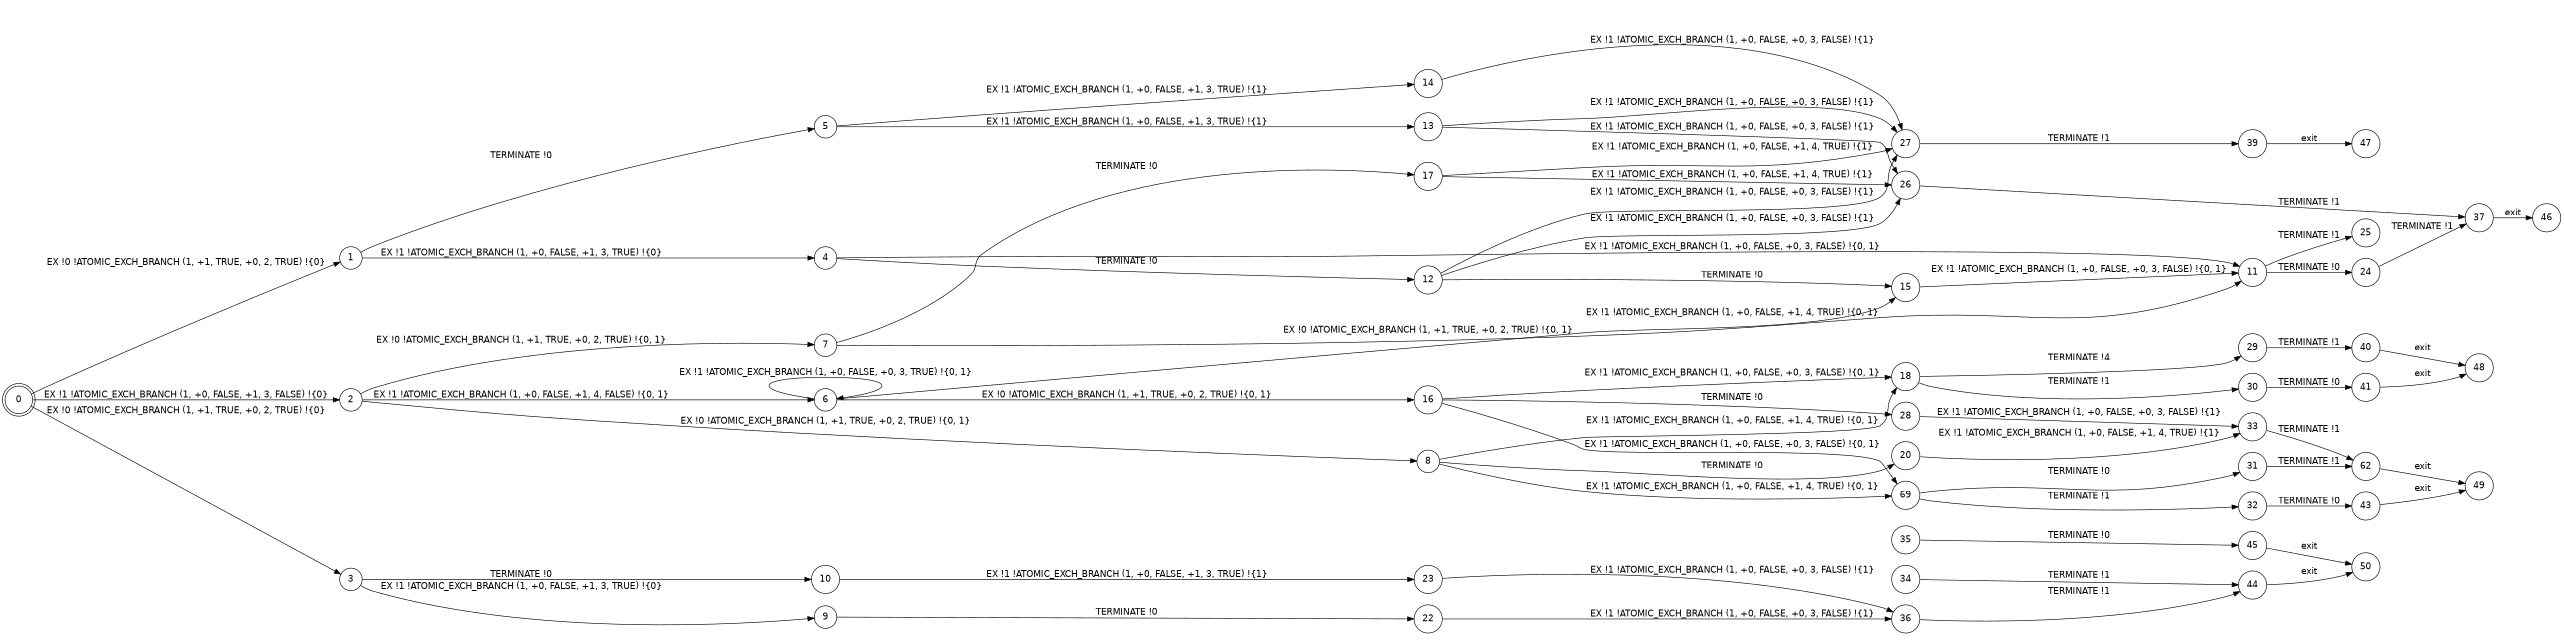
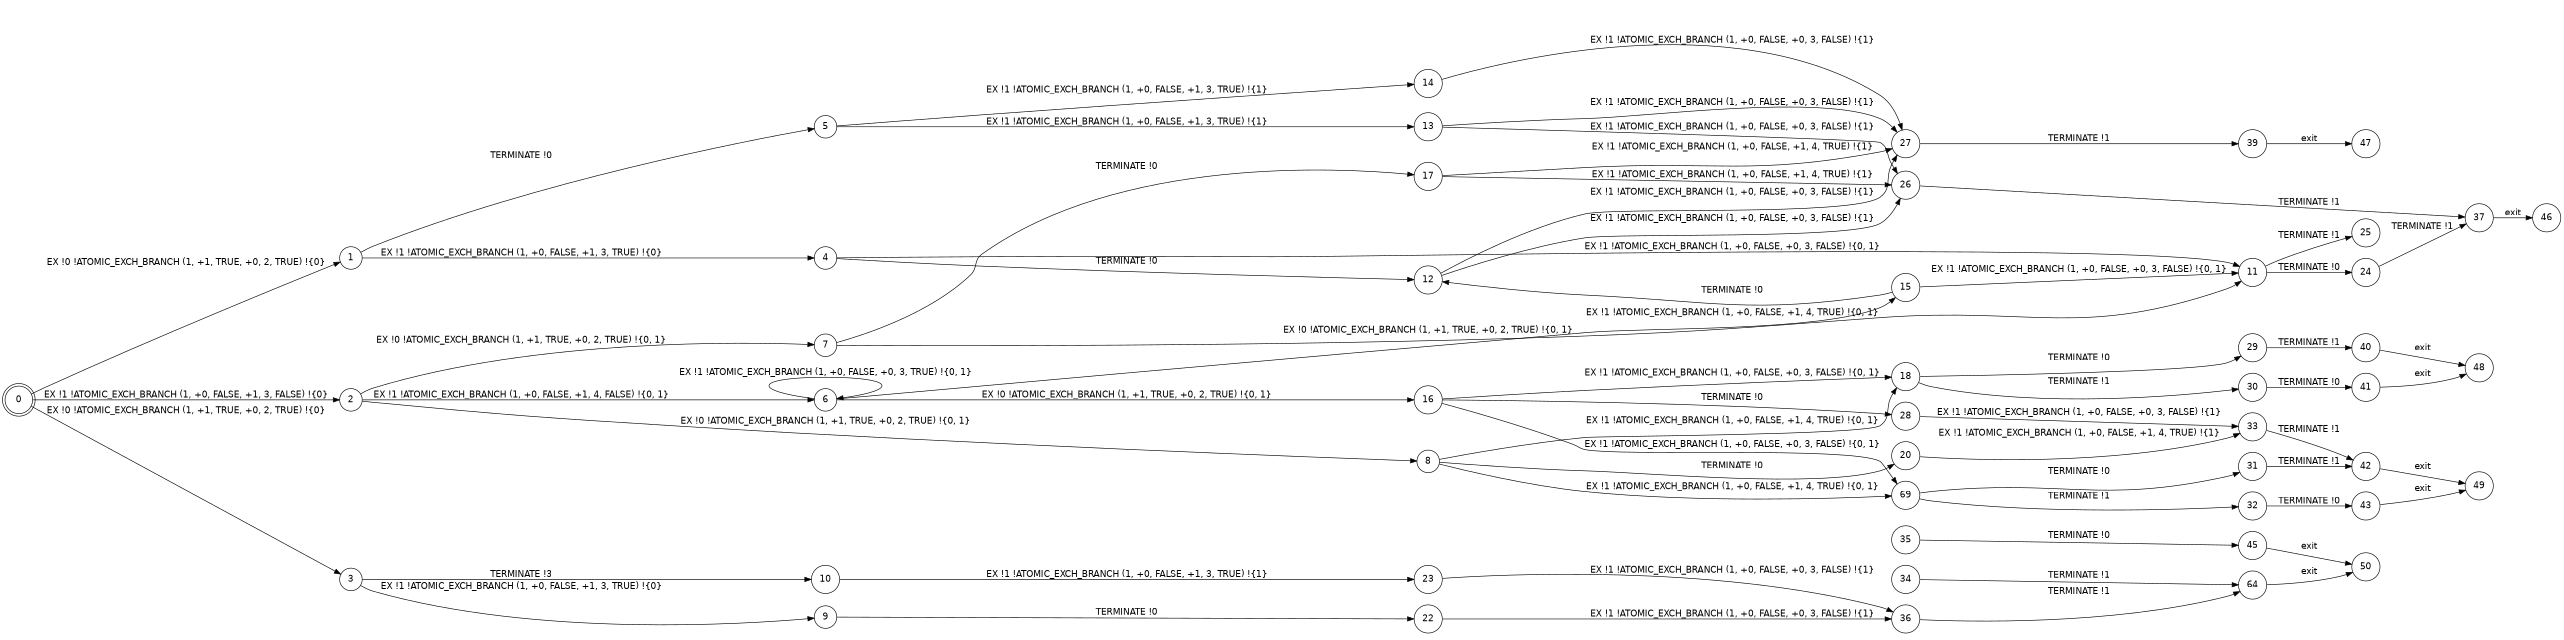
edge "12" -> "15": reversed
edge "18" -> "29": label "TERMINATE !4" -> "TERMINATE !0"
node "62": label "62" -> "42"
edge "3" -> "10": label "TERMINATE !0" -> "TERMINATE !3"
node "44": label "44" -> "64"
